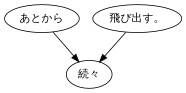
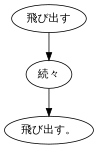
node "あとから": label "あとから" -> "飛び出す"
edge "飛び出す。" -> "続々": reversed
